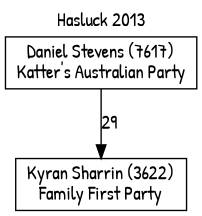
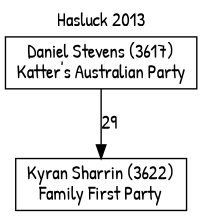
node "Daniel Stevens (7617) Katter's Australian Party": label "Daniel Stevens (7617) Katter's Australian Party" -> "Daniel Stevens (3617) Katter's Australian Party"
